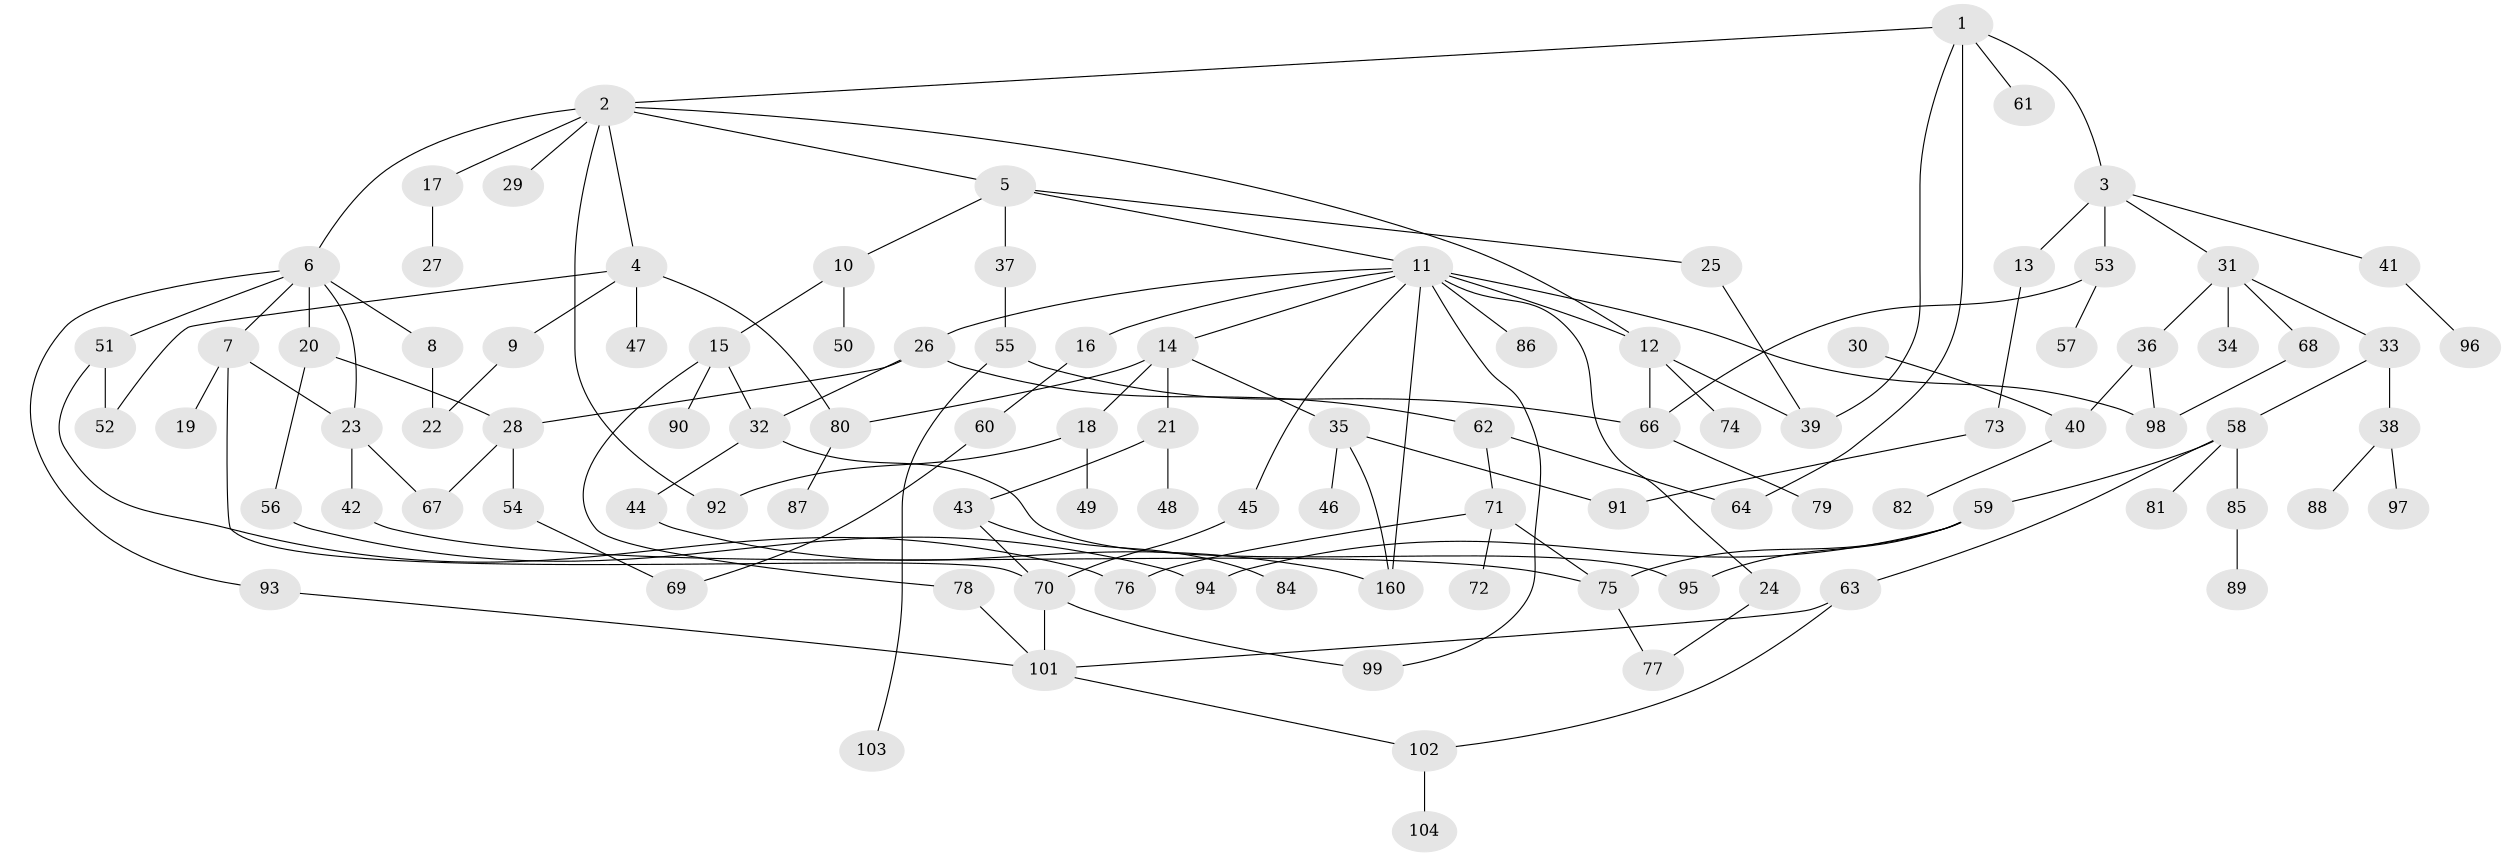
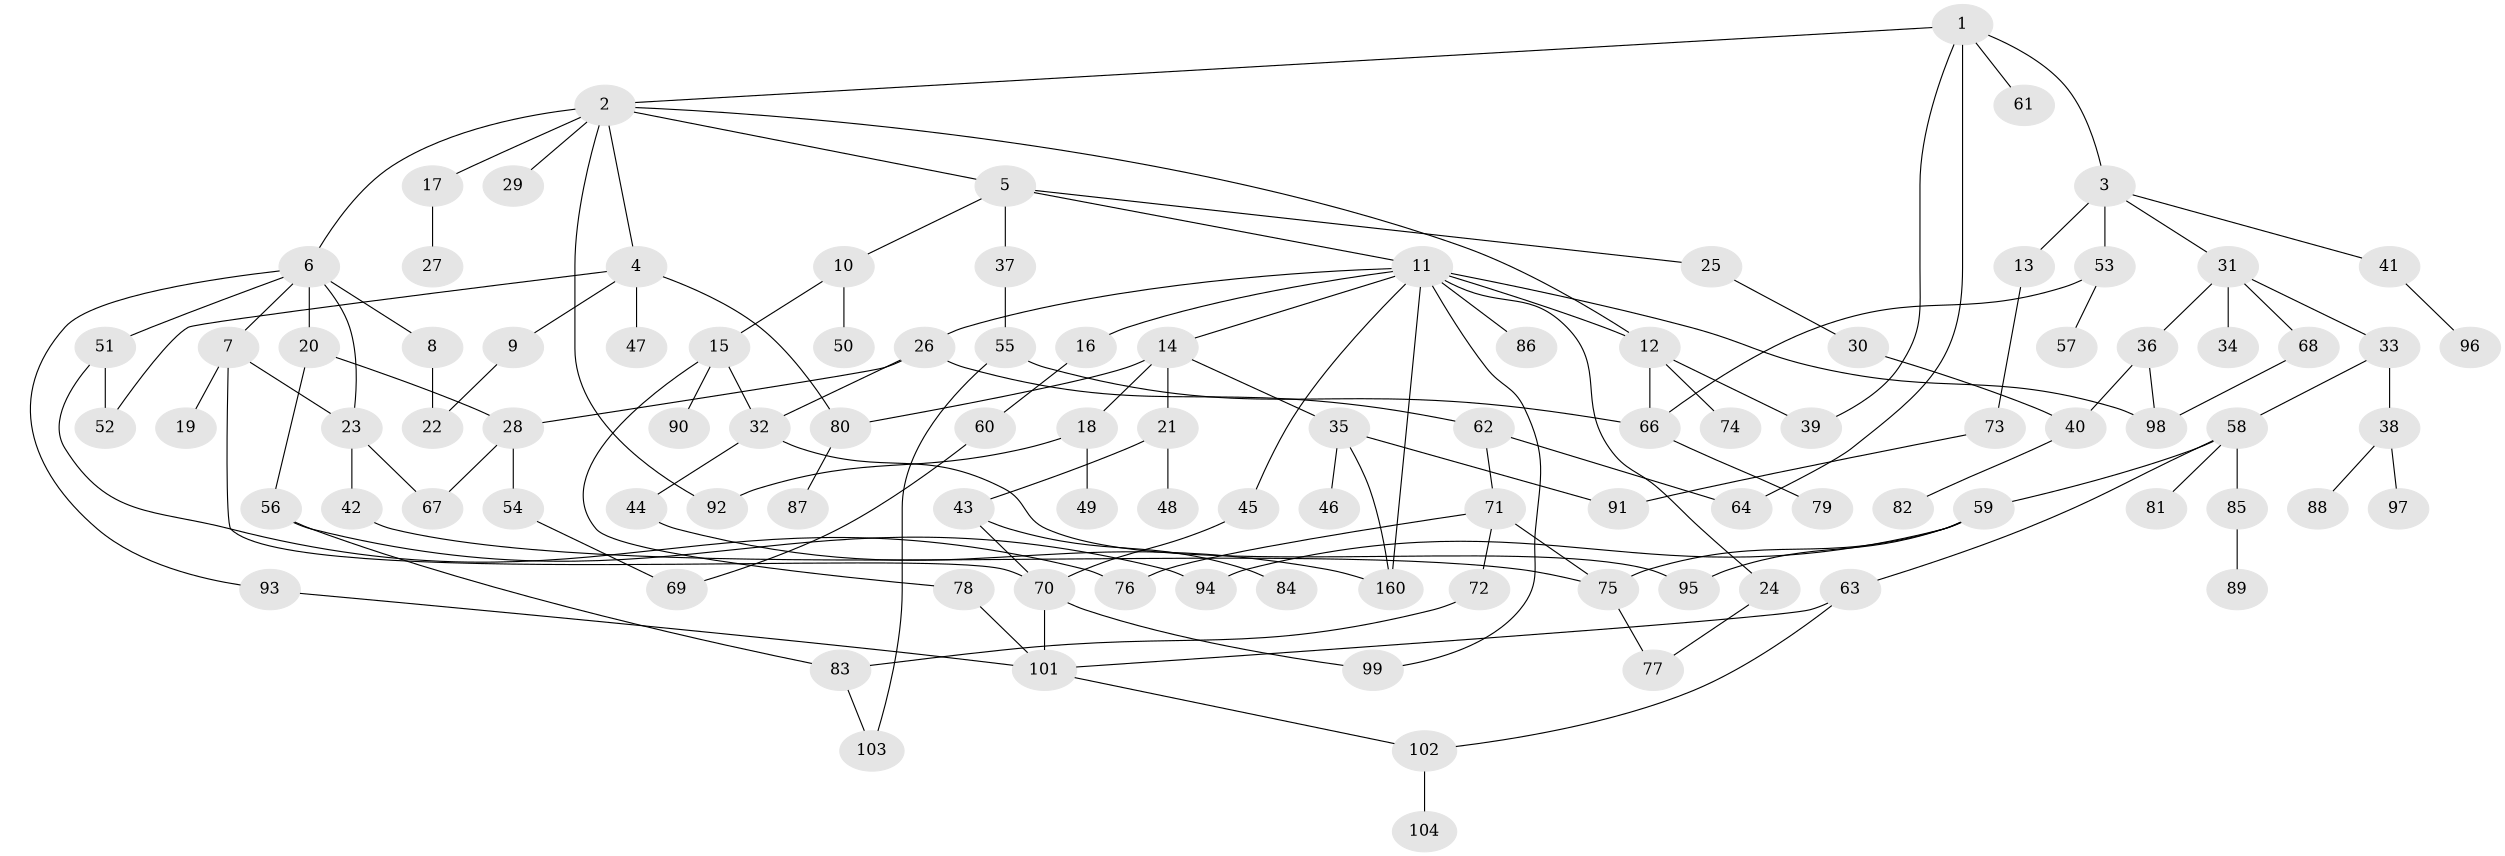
edge "25" -- "39": now "25" -- "30"
node "83": added
